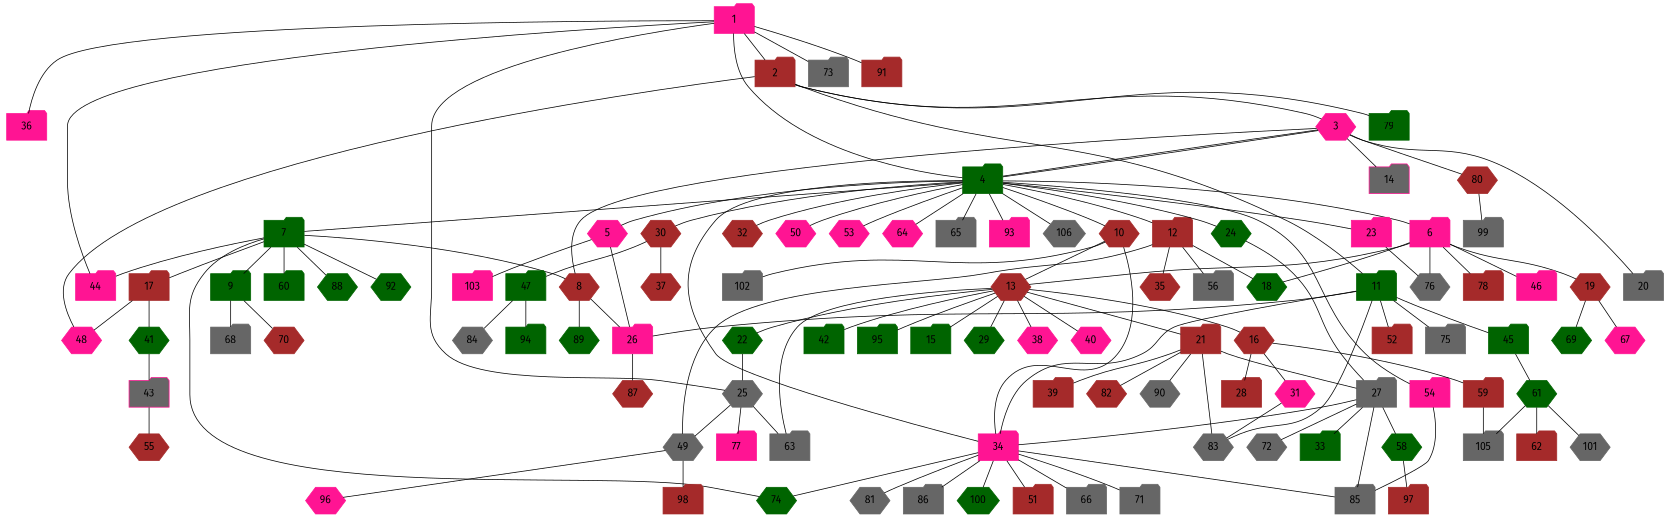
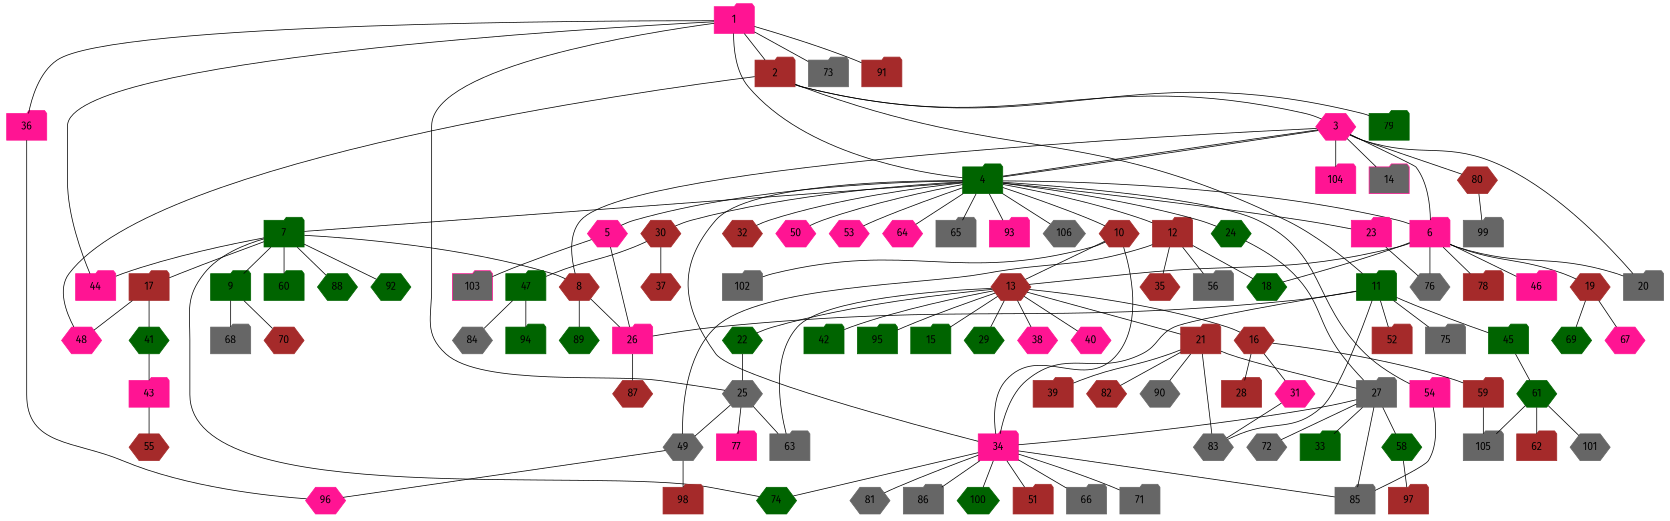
edge "3" -- "6": added
node "104": added
edge "6" -- "20": added
node "103": fillcolor deeppink -> gray40
node "43": fillcolor gray40 -> deeppink
edge "36" -- "96": added
